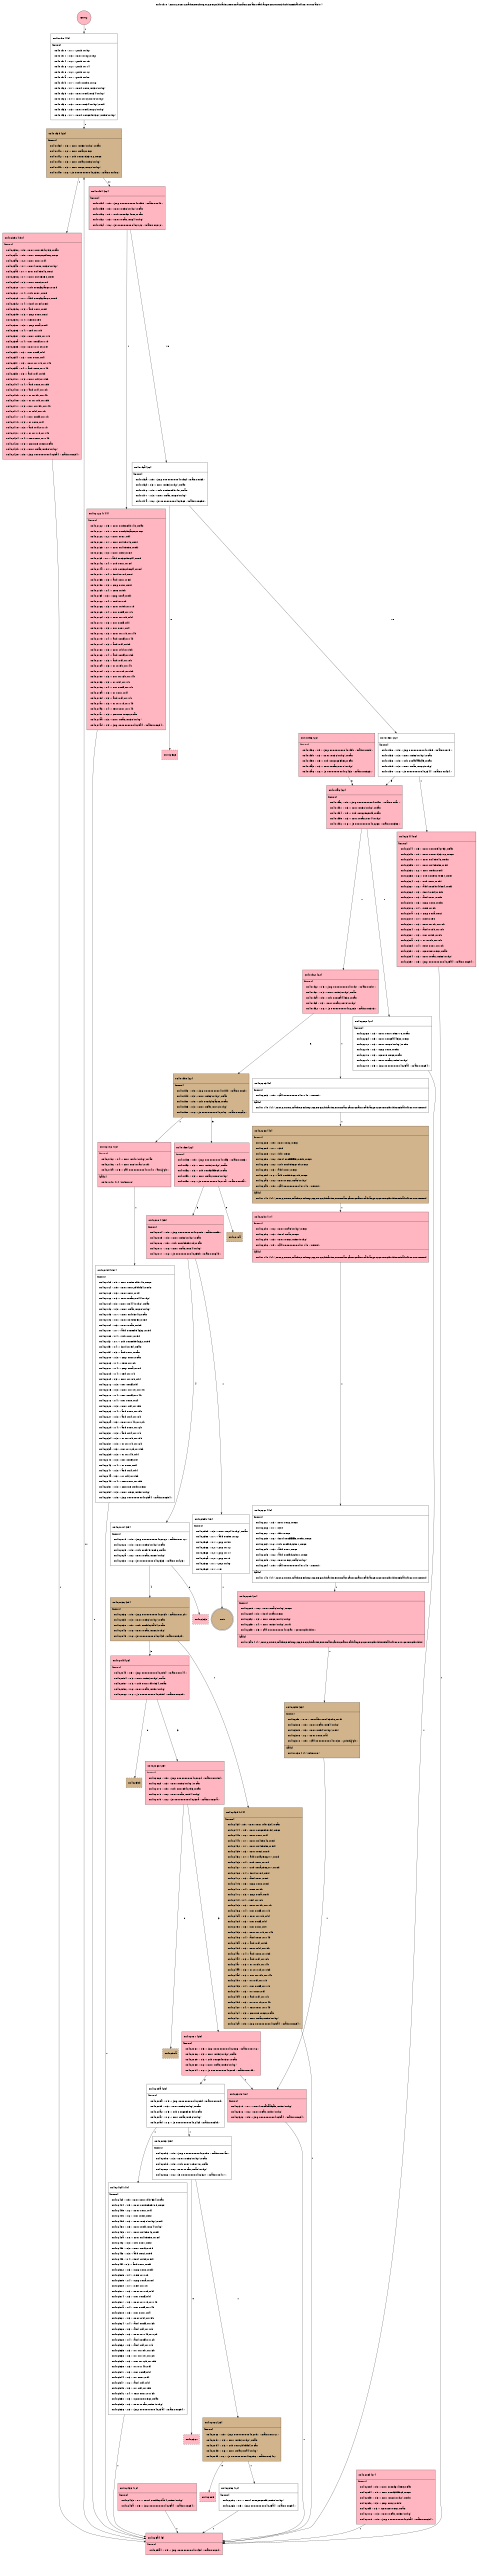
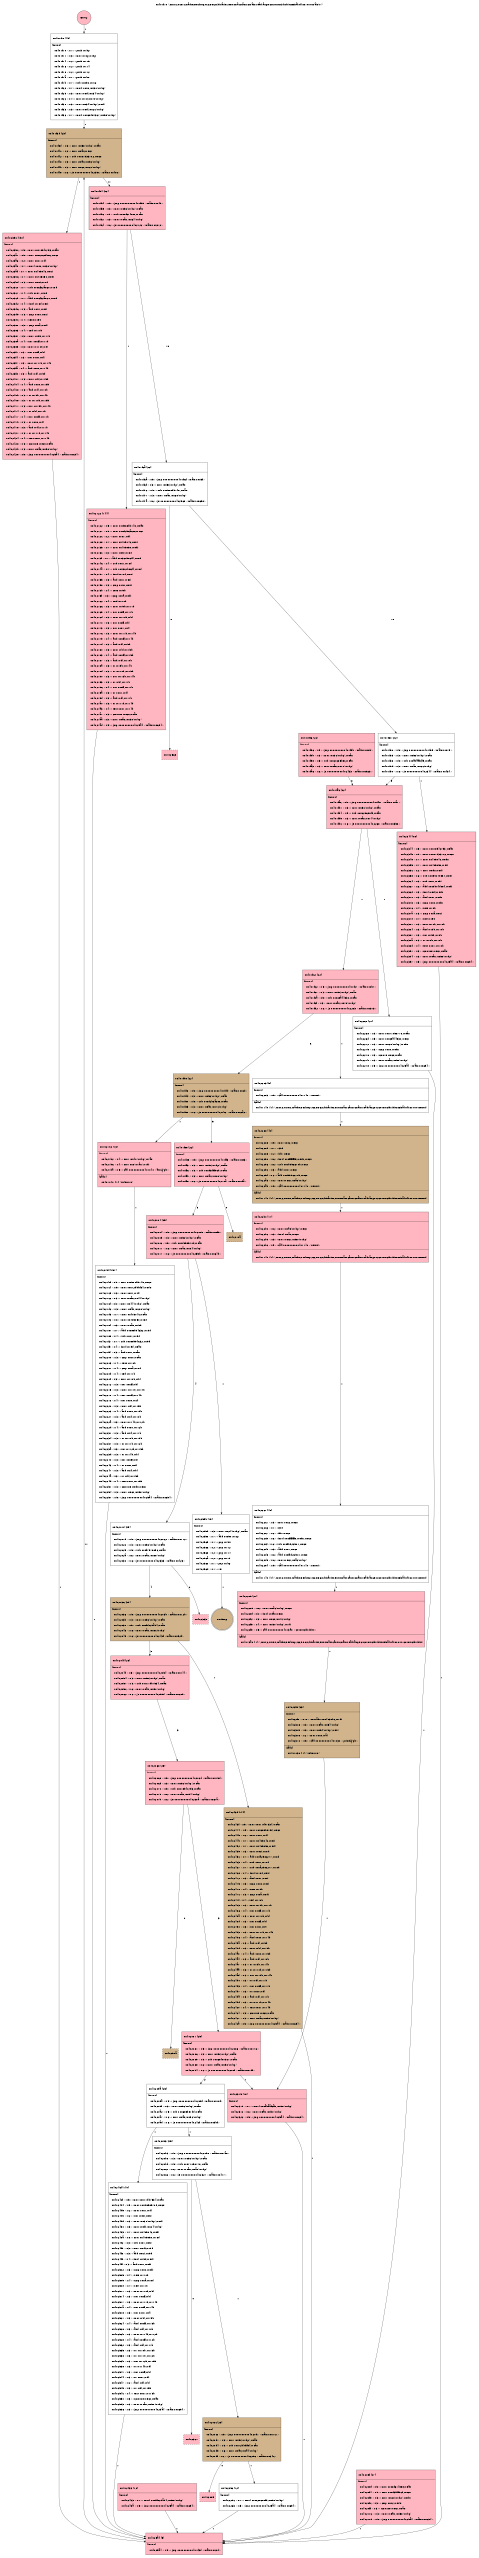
node "Exit": label "Exit" -> "Desktop"
node "0x40259d": removed
